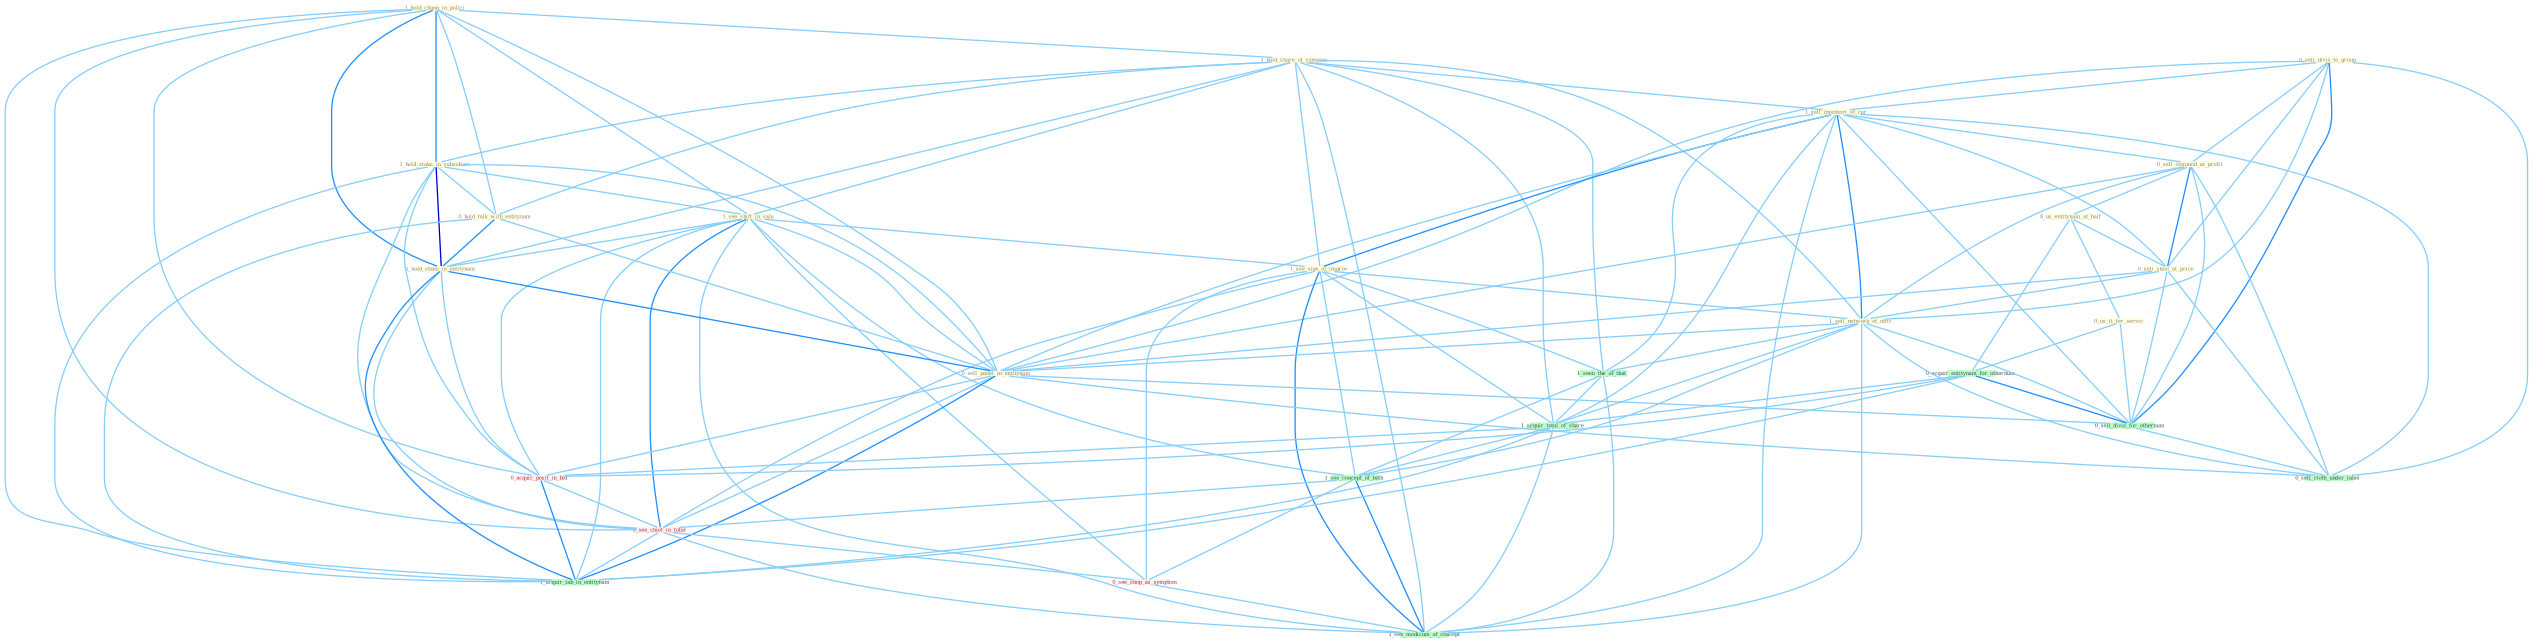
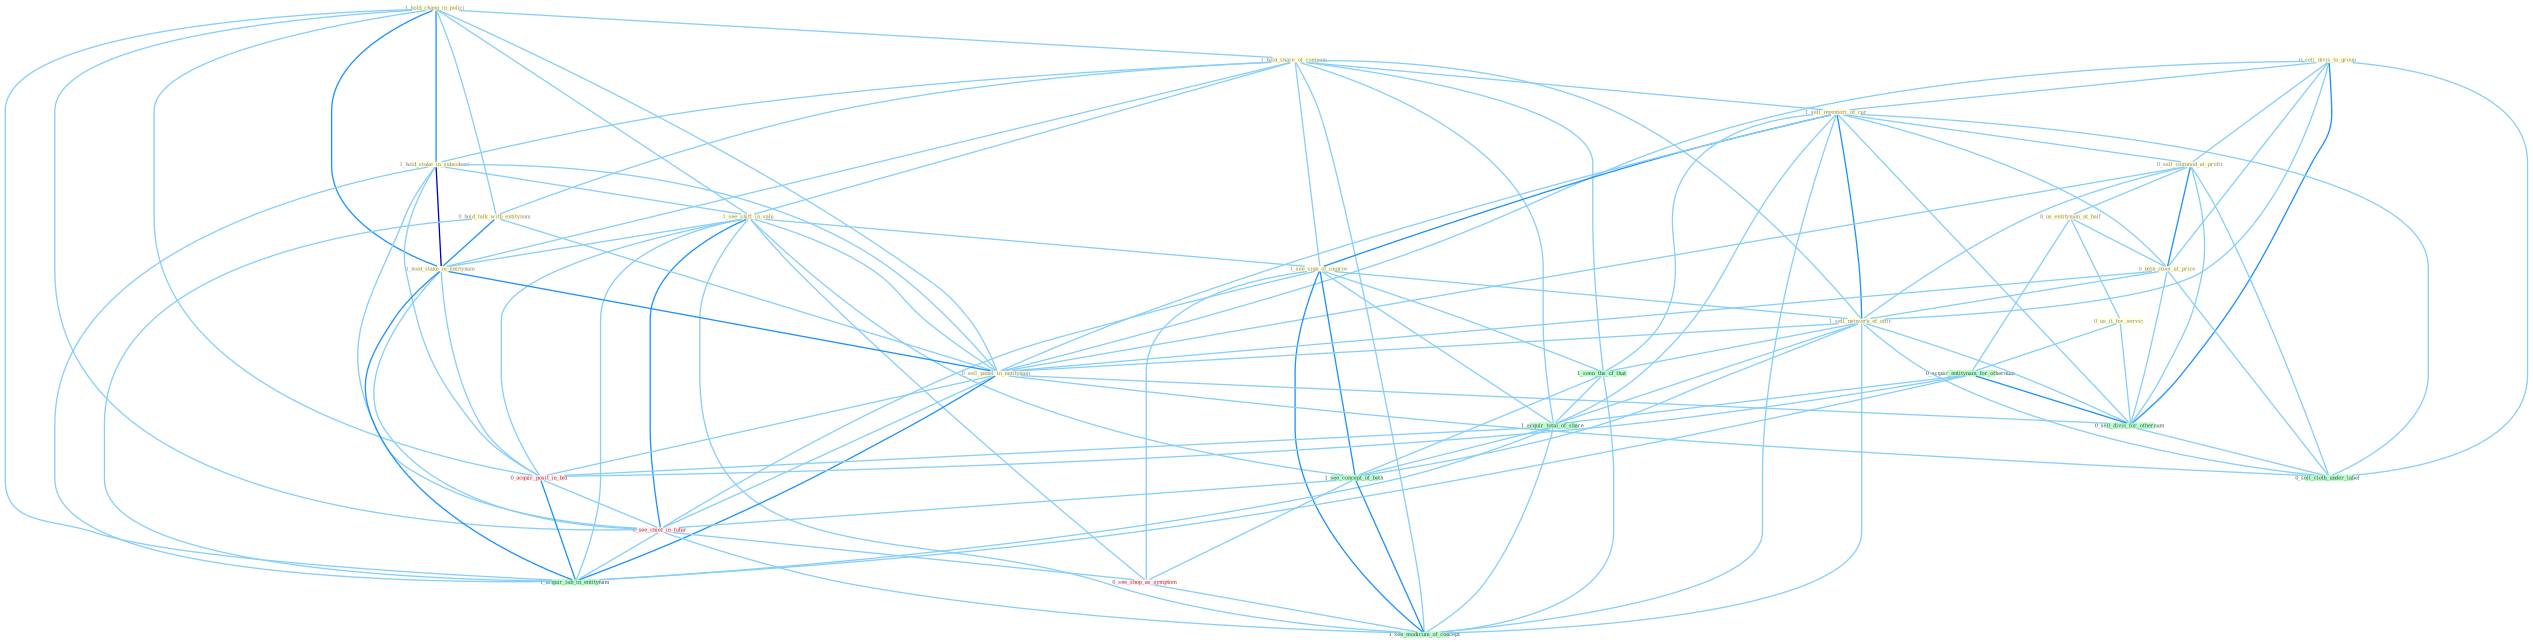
edge "1_hold_stake_in_subsidiari" -- "0_hold_talk_with_entitynam": removed
node "0_sell_steel_at_price": label "0_sell_steel_at_price" -> "0_both_steel_at_price"
edge "1_see_sign_of_improv" -- "1_see_concept_of_both": color #87cefa -> #1e90ff
